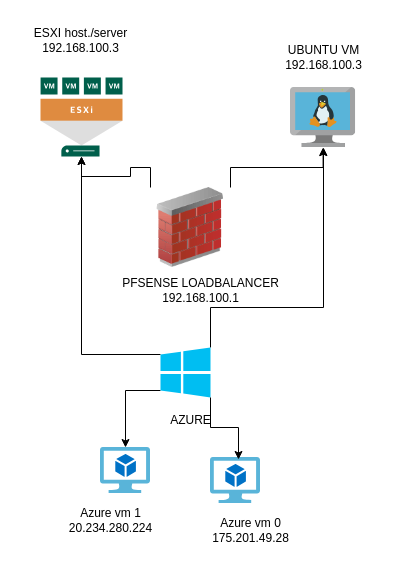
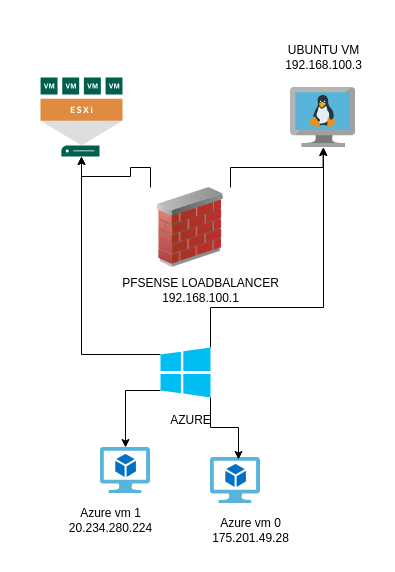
node "ESXI host./server 192.168.100.3": removed
